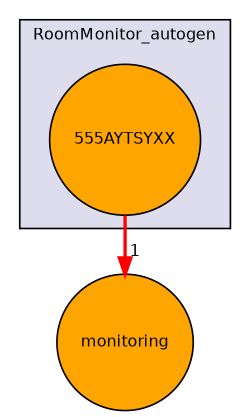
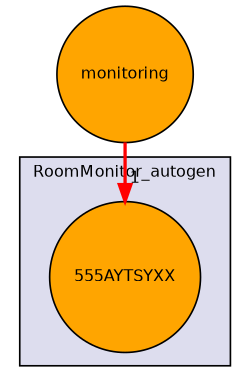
edge "555AYTSYXX" -> "monitoring": reversed
